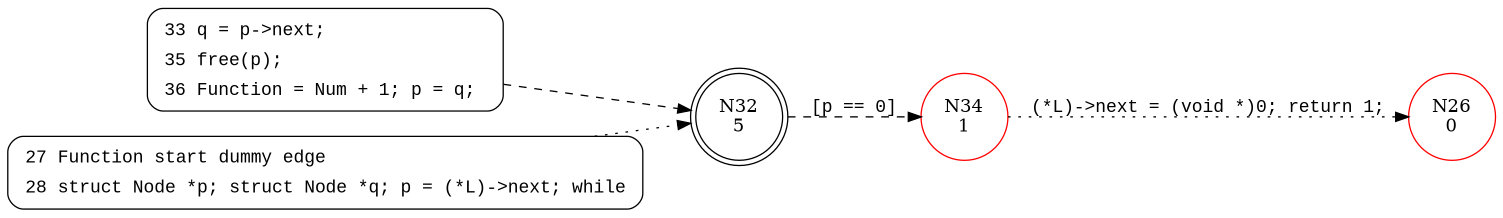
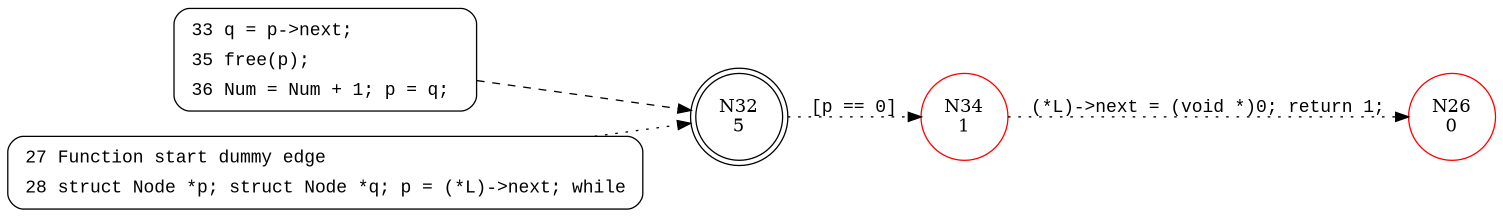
node "33": text "Function = Num + 1; p = q;" -> "Num = Num + 1; p = q;"
edge "N32 5" -> "N34 1": style dashed -> dotted
